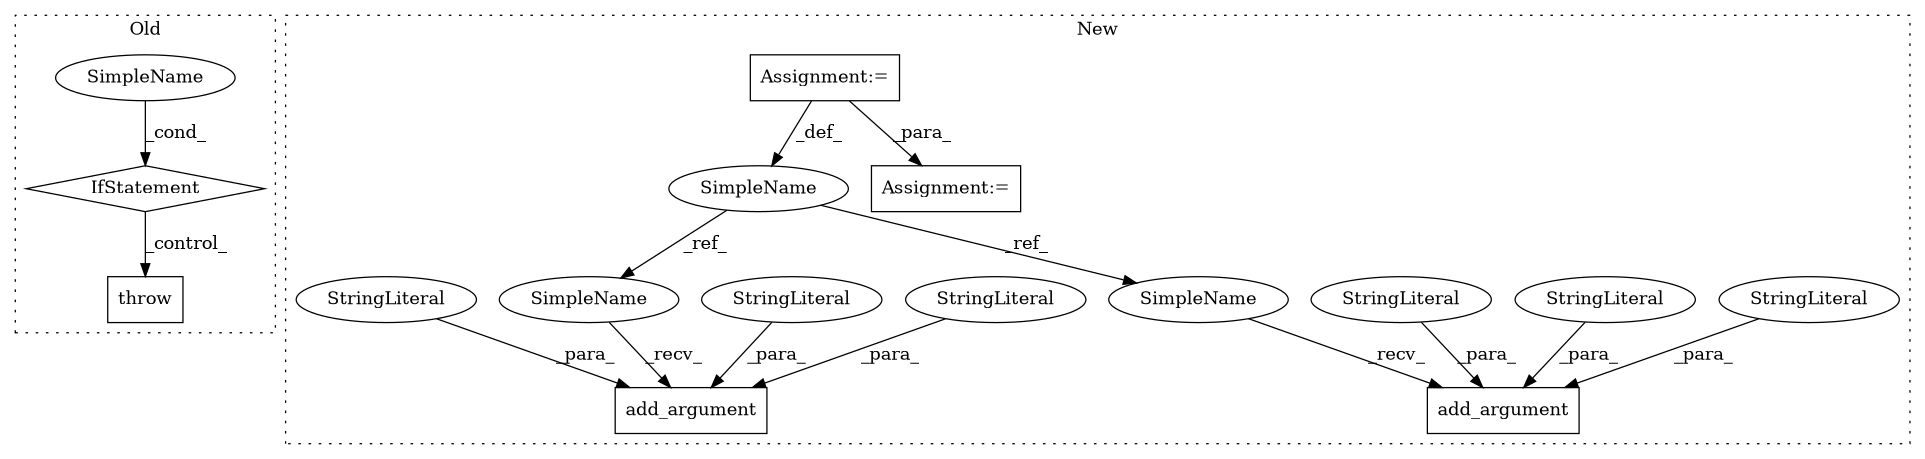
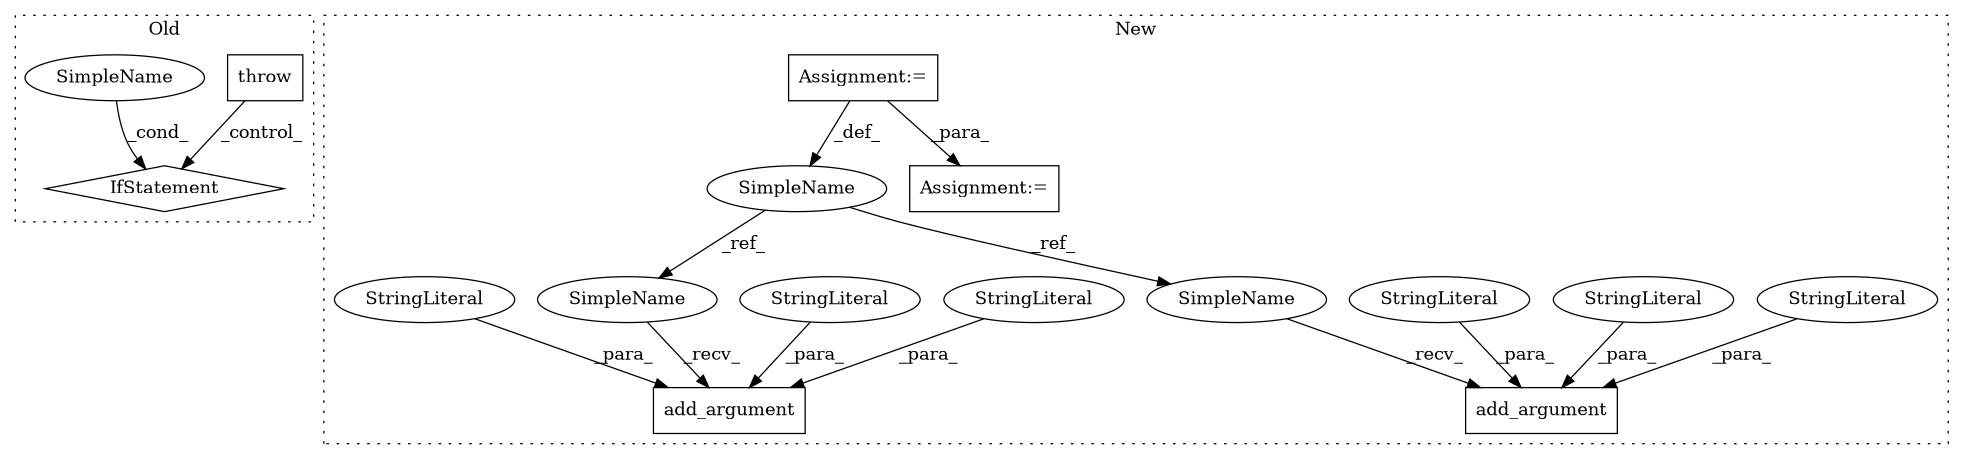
edge "IfStatement" -> "throw": reversed
